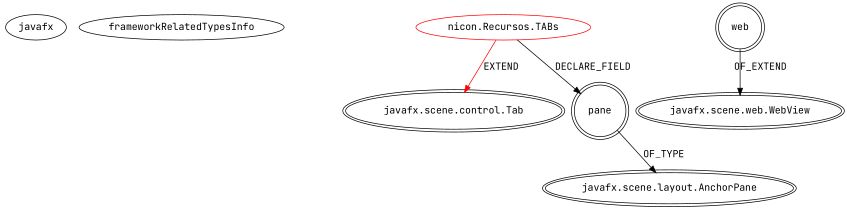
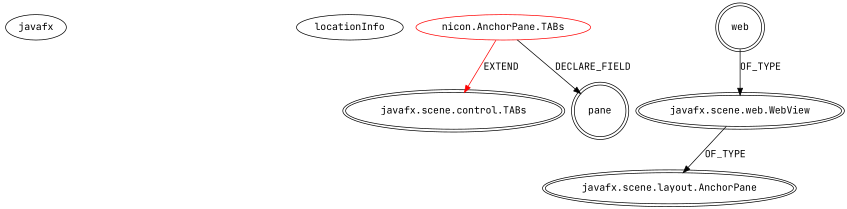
node "frameworkRelatedTypesInfo": removed
node "locationInfo": added
node "nicon.Recursos.TABs": label "nicon.Recursos.TABs" -> "nicon.AnchorPane.TABs"
edge "web" -> "javafx.scene.web.WebView": label "OF_EXTEND" -> "OF_TYPE"
node "javafx.scene.control.Tab": label "javafx.scene.control.Tab" -> "javafx.scene.control.TABs"
edge "pane" -> "javafx.scene.layout.AnchorPane": now "javafx.scene.web.WebView" -> "javafx.scene.layout.AnchorPane"
